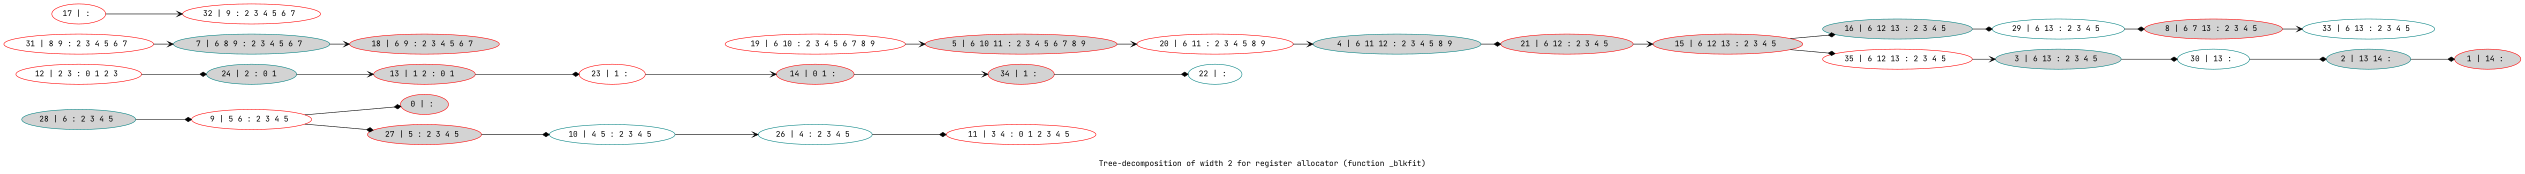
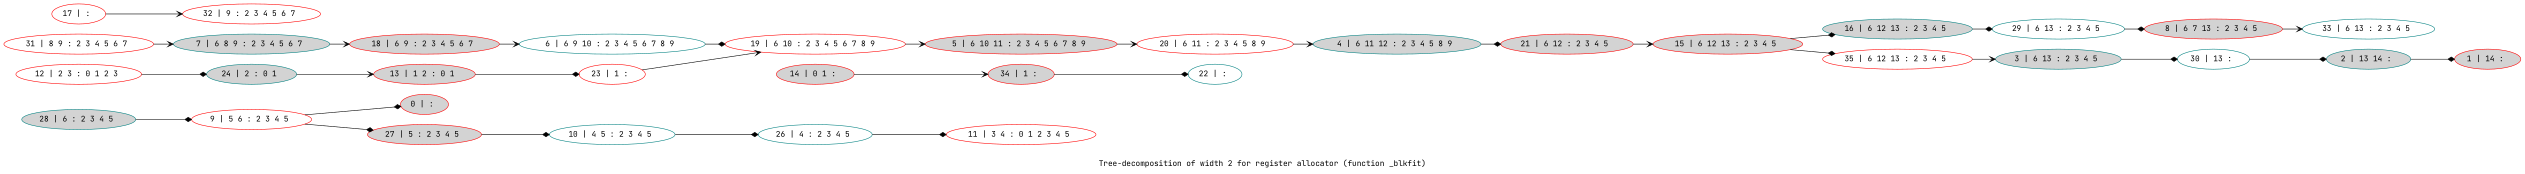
node "6 | 6 9 10 : 2 3 4 5 6 7 8 9": added
edge "23 | 1 :" -> "14 | 0 1 :": now "23 | 1 :" -> "19 | 6 10 : 2 3 4 5 6 7 8 9"
edge "10 | 4 5 : 2 3 4 5" -> "26 | 4 : 2 3 4 5": arrowhead vee -> diamond
